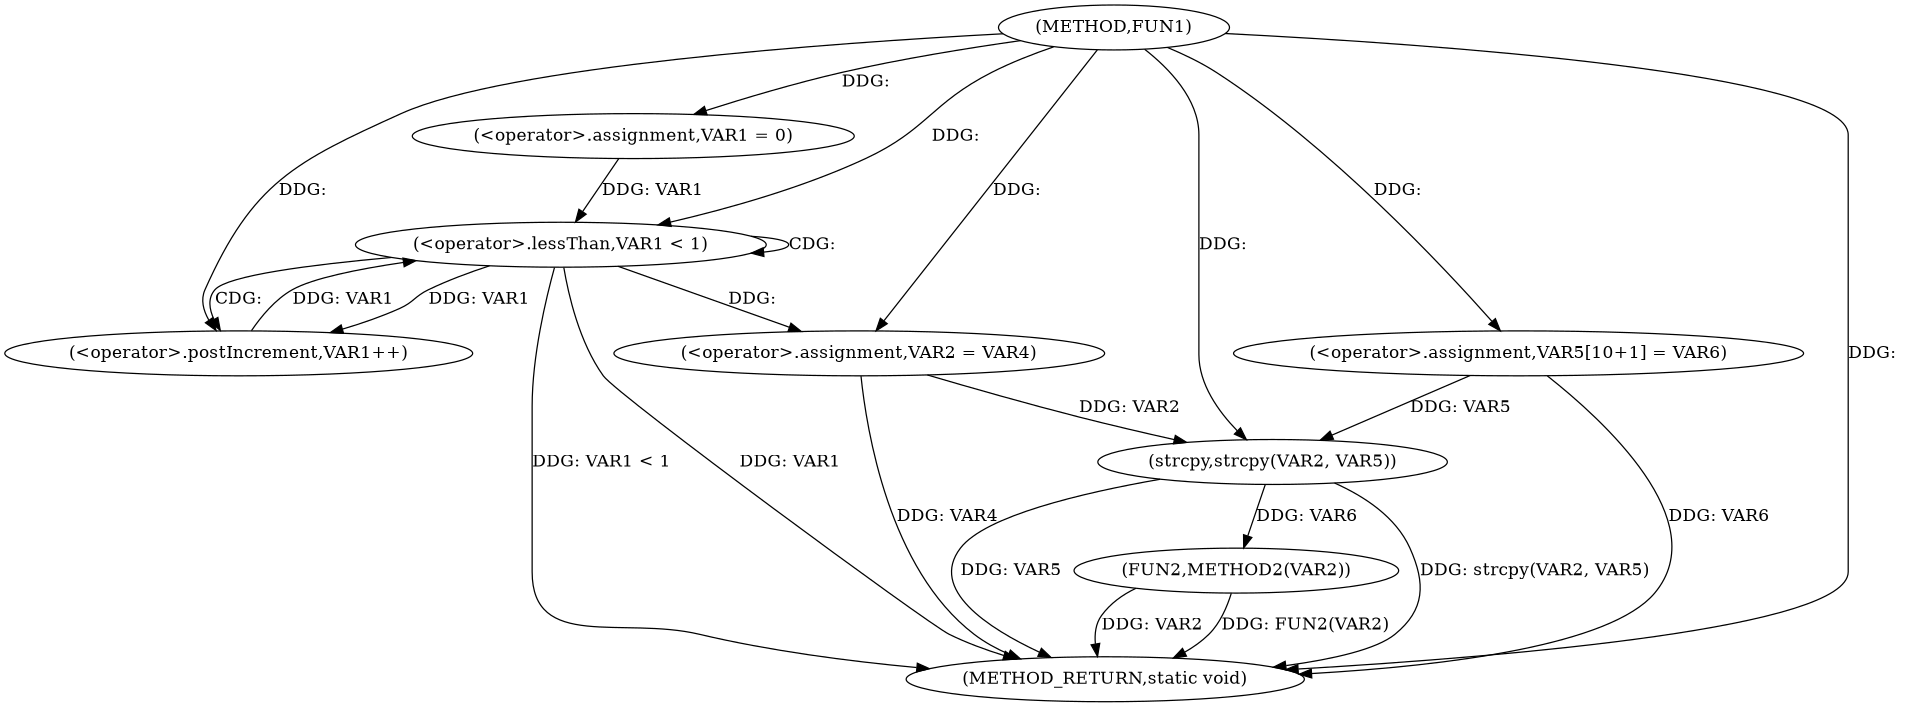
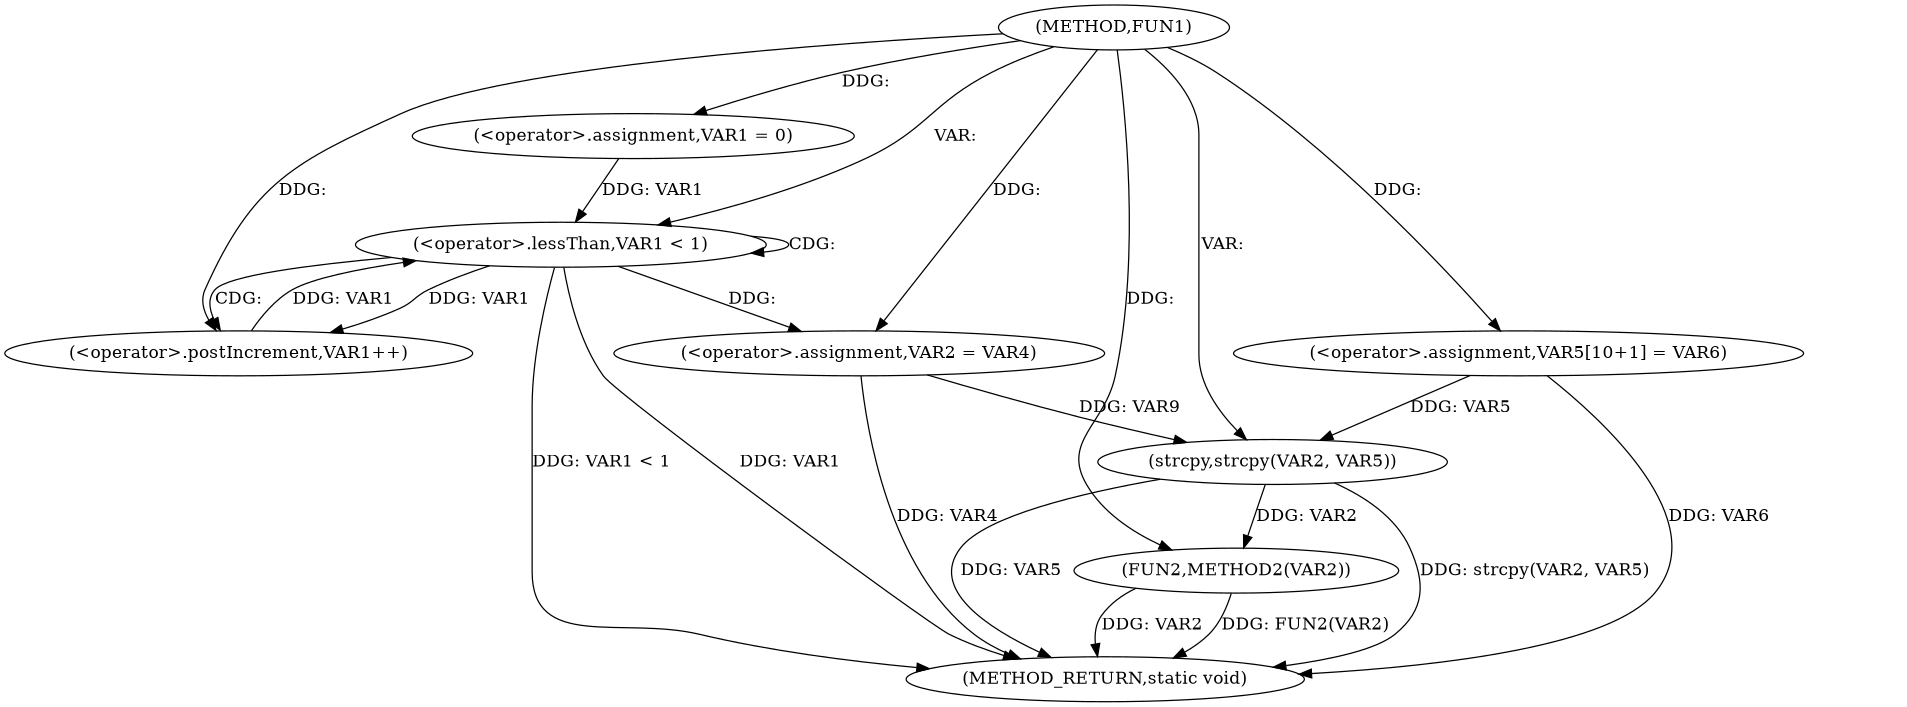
edge "(METHOD,FUN1)" -> "(<operator>.lessThan,VAR1 < 1)": label "DDG: " -> "VAR: "
edge "(METHOD,FUN1)" -> "(strcpy,strcpy(VAR2, VAR5))": label "DDG: " -> "VAR: "
edge "(METHOD,FUN1)" -> "(METHOD_RETURN,static void)": now "(METHOD,FUN1)" -> "(FUN2,METHOD2(VAR2))"
edge "(<operator>.assignment,VAR2 = VAR4)" -> "(strcpy,strcpy(VAR2, VAR5))": label "DDG: VAR2" -> "DDG: VAR9"
edge "(strcpy,strcpy(VAR2, VAR5))" -> "(FUN2,METHOD2(VAR2))": label "DDG: VAR6" -> "DDG: VAR2"
